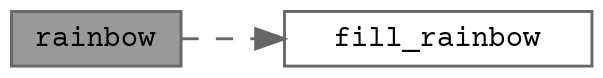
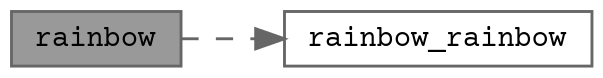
node "fill_rainbow": label "fill_rainbow" -> "rainbow_rainbow"
